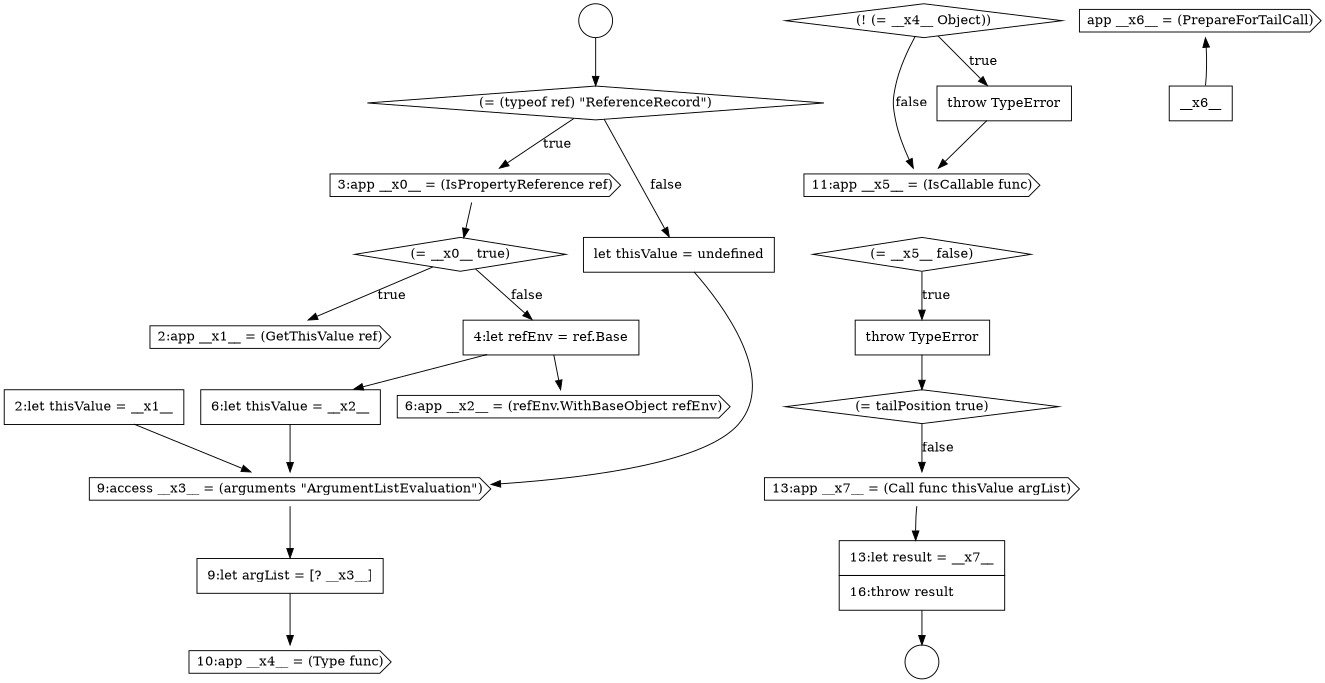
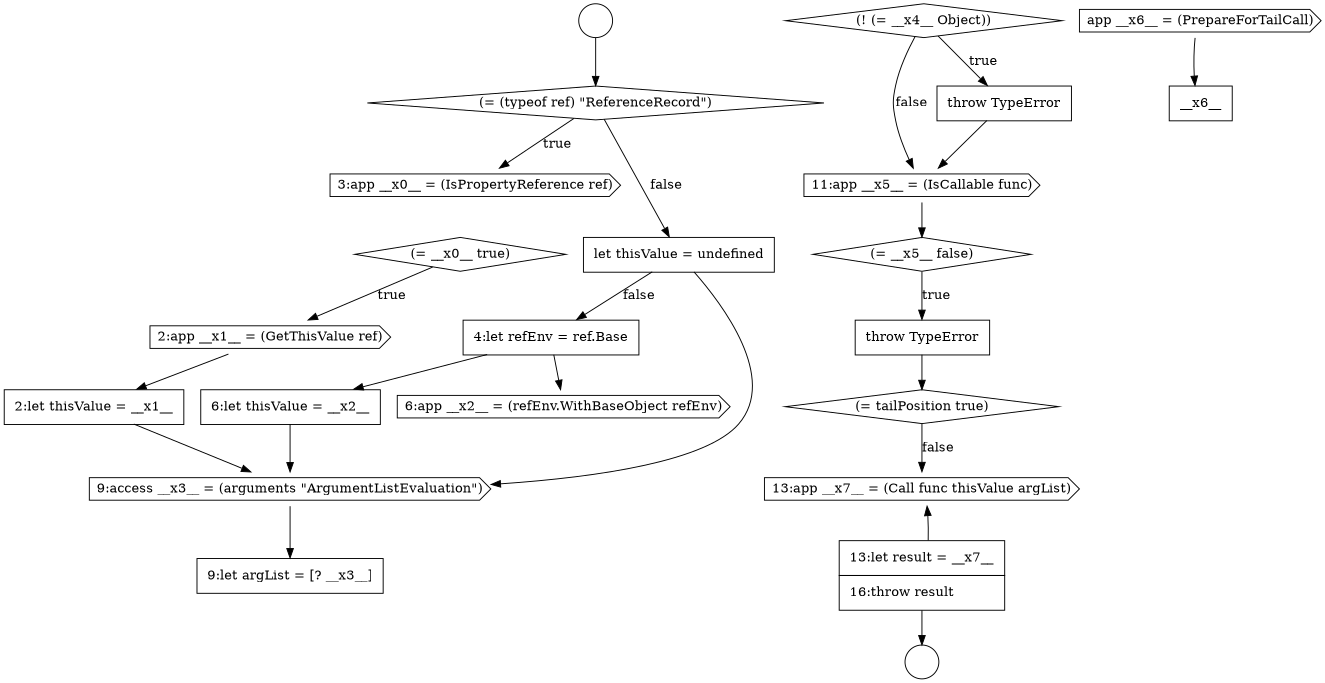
edge "__x6__" -> "app __x6__ = (PrepareForTailCall)": reversed
edge "3:app __x0__ = (IsPropertyReference ref)" -> "(= __x0__ true)": removed
edge "11:app __x5__ = (IsCallable func)" -> "(= __x5__ false)": added
edge "(= __x0__ true)" -> "4:let refEnv = ref.Base": now "let thisValue = undefined" -> "4:let refEnv = ref.Base"
edge "2:app __x1__ = (GetThisValue ref)" -> "2:let thisValue = __x1__": added
edge "13:app __x7__ = (Call func thisValue argList)" -> "13:let result = __x7__": reversed
node "10:app __x4__ = (Type func)": removed
